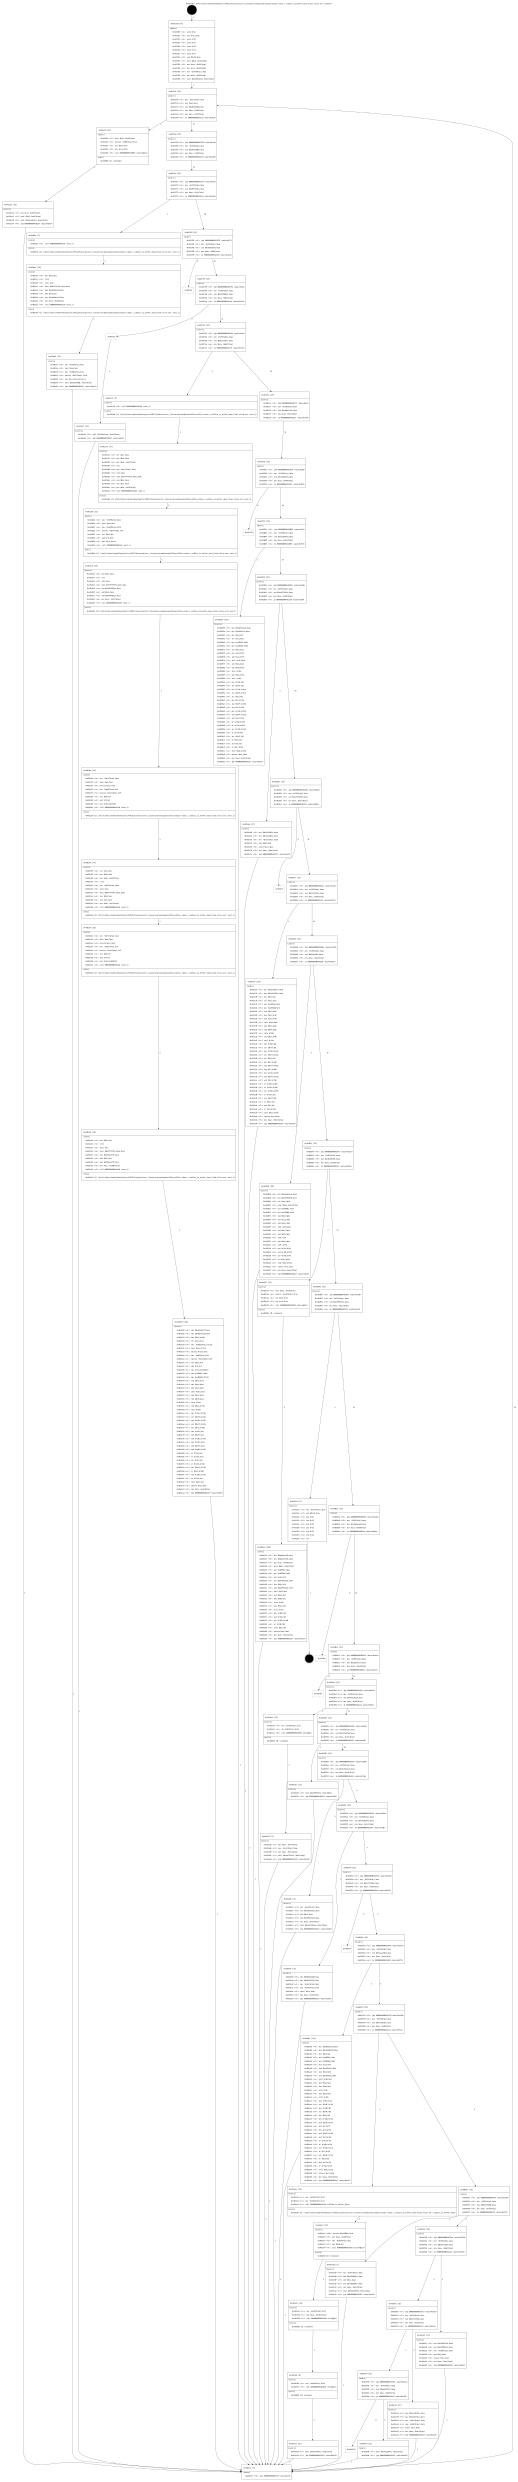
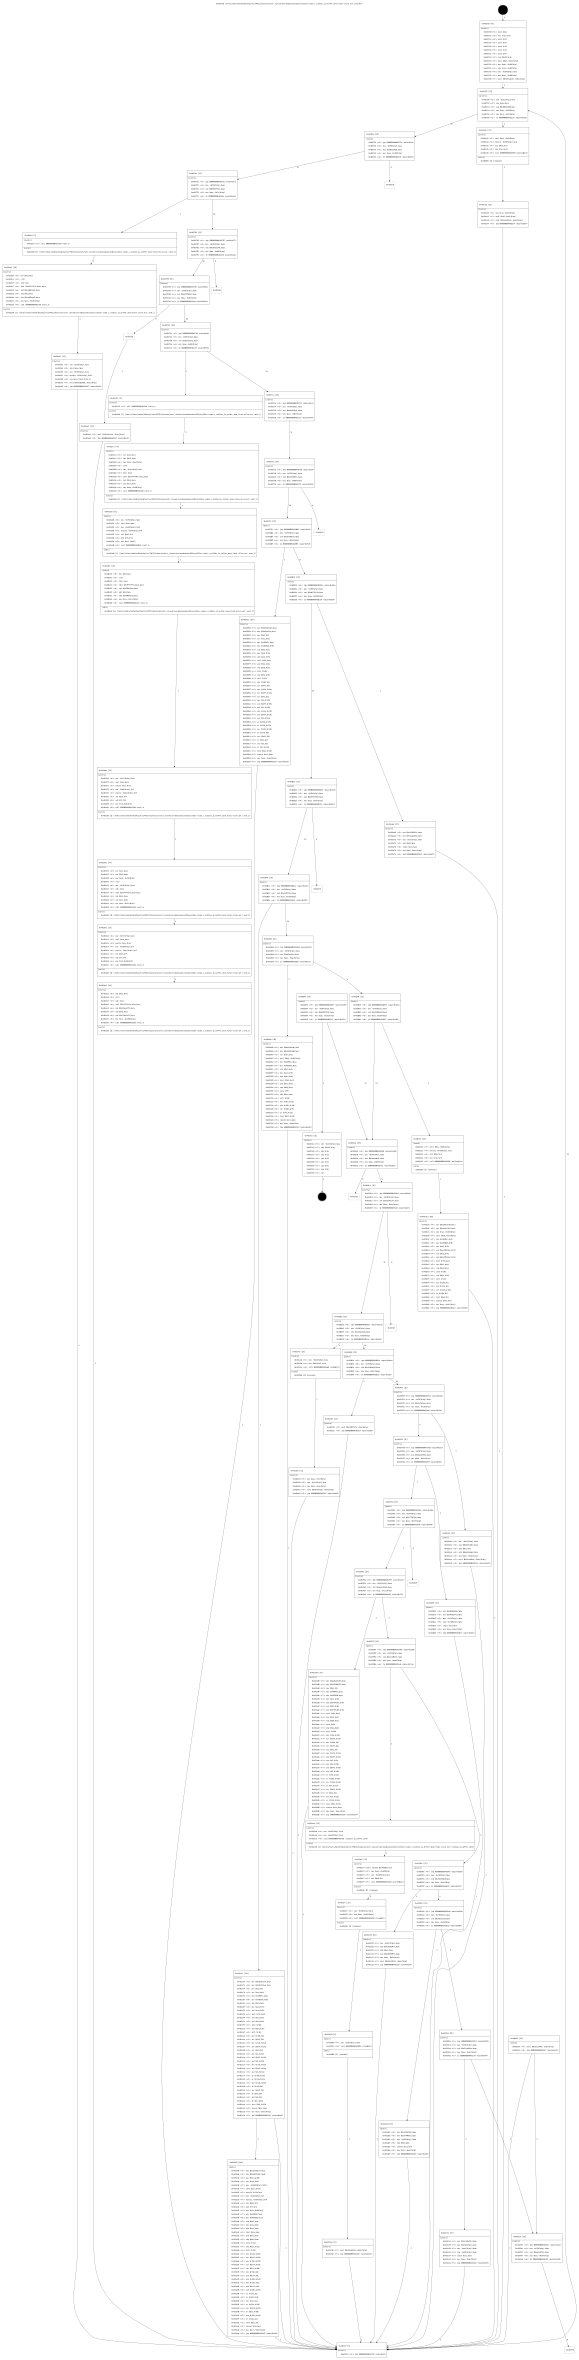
node "0x4022c8": added
edge "0x401879 [25]" -> "0x401892 [25]": now "0x401879 [25]" -> "0x4018ab [25]"
edge "0x401de1 [40]" -> "0x401e09 [166]": now "0x401c6f [134]" -> "0x401e09 [166]"
edge "0x4019d7 [25]" -> "0x401b93 [12]": reversed
